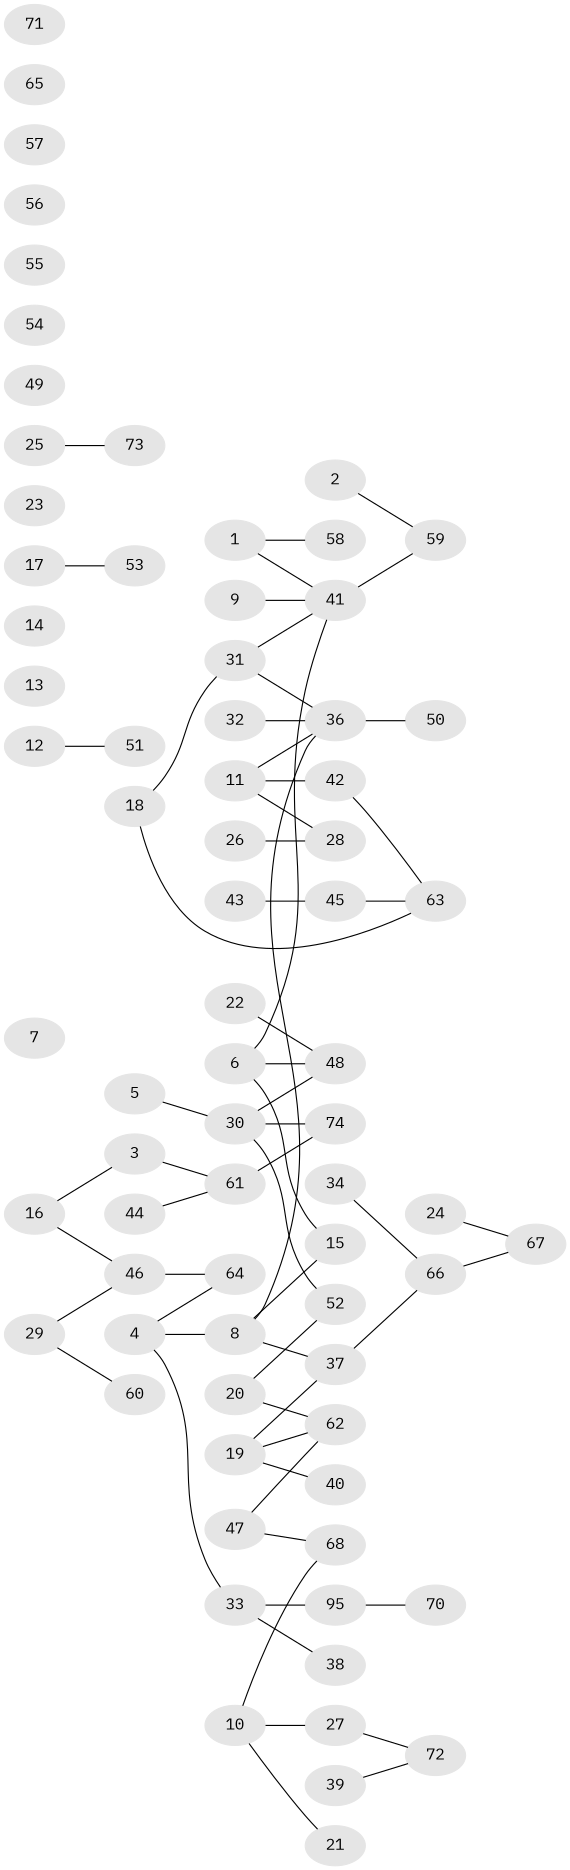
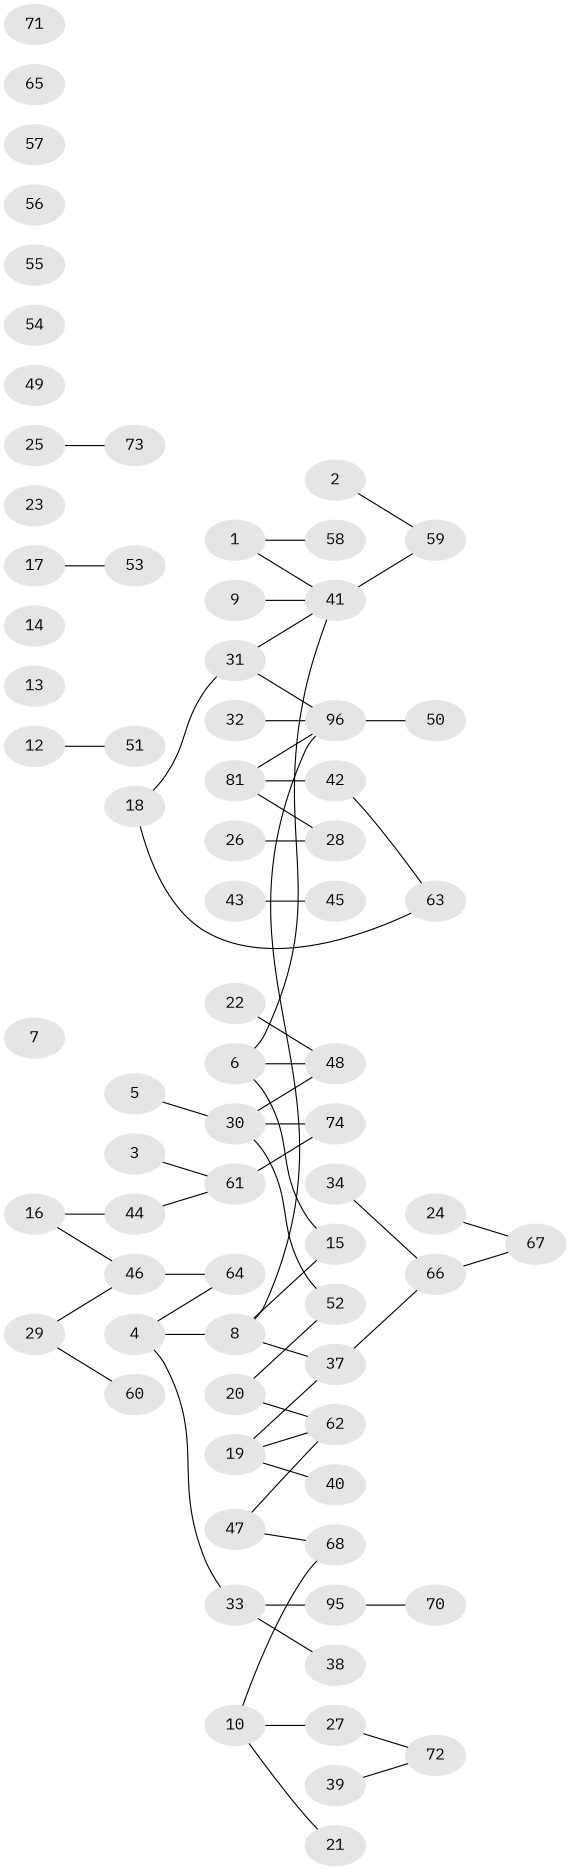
node "36": label "36" -> "96"
node "11": label "11" -> "81"
edge "45" -- "63": removed
edge "3" -- "16": now "44" -- "16"
